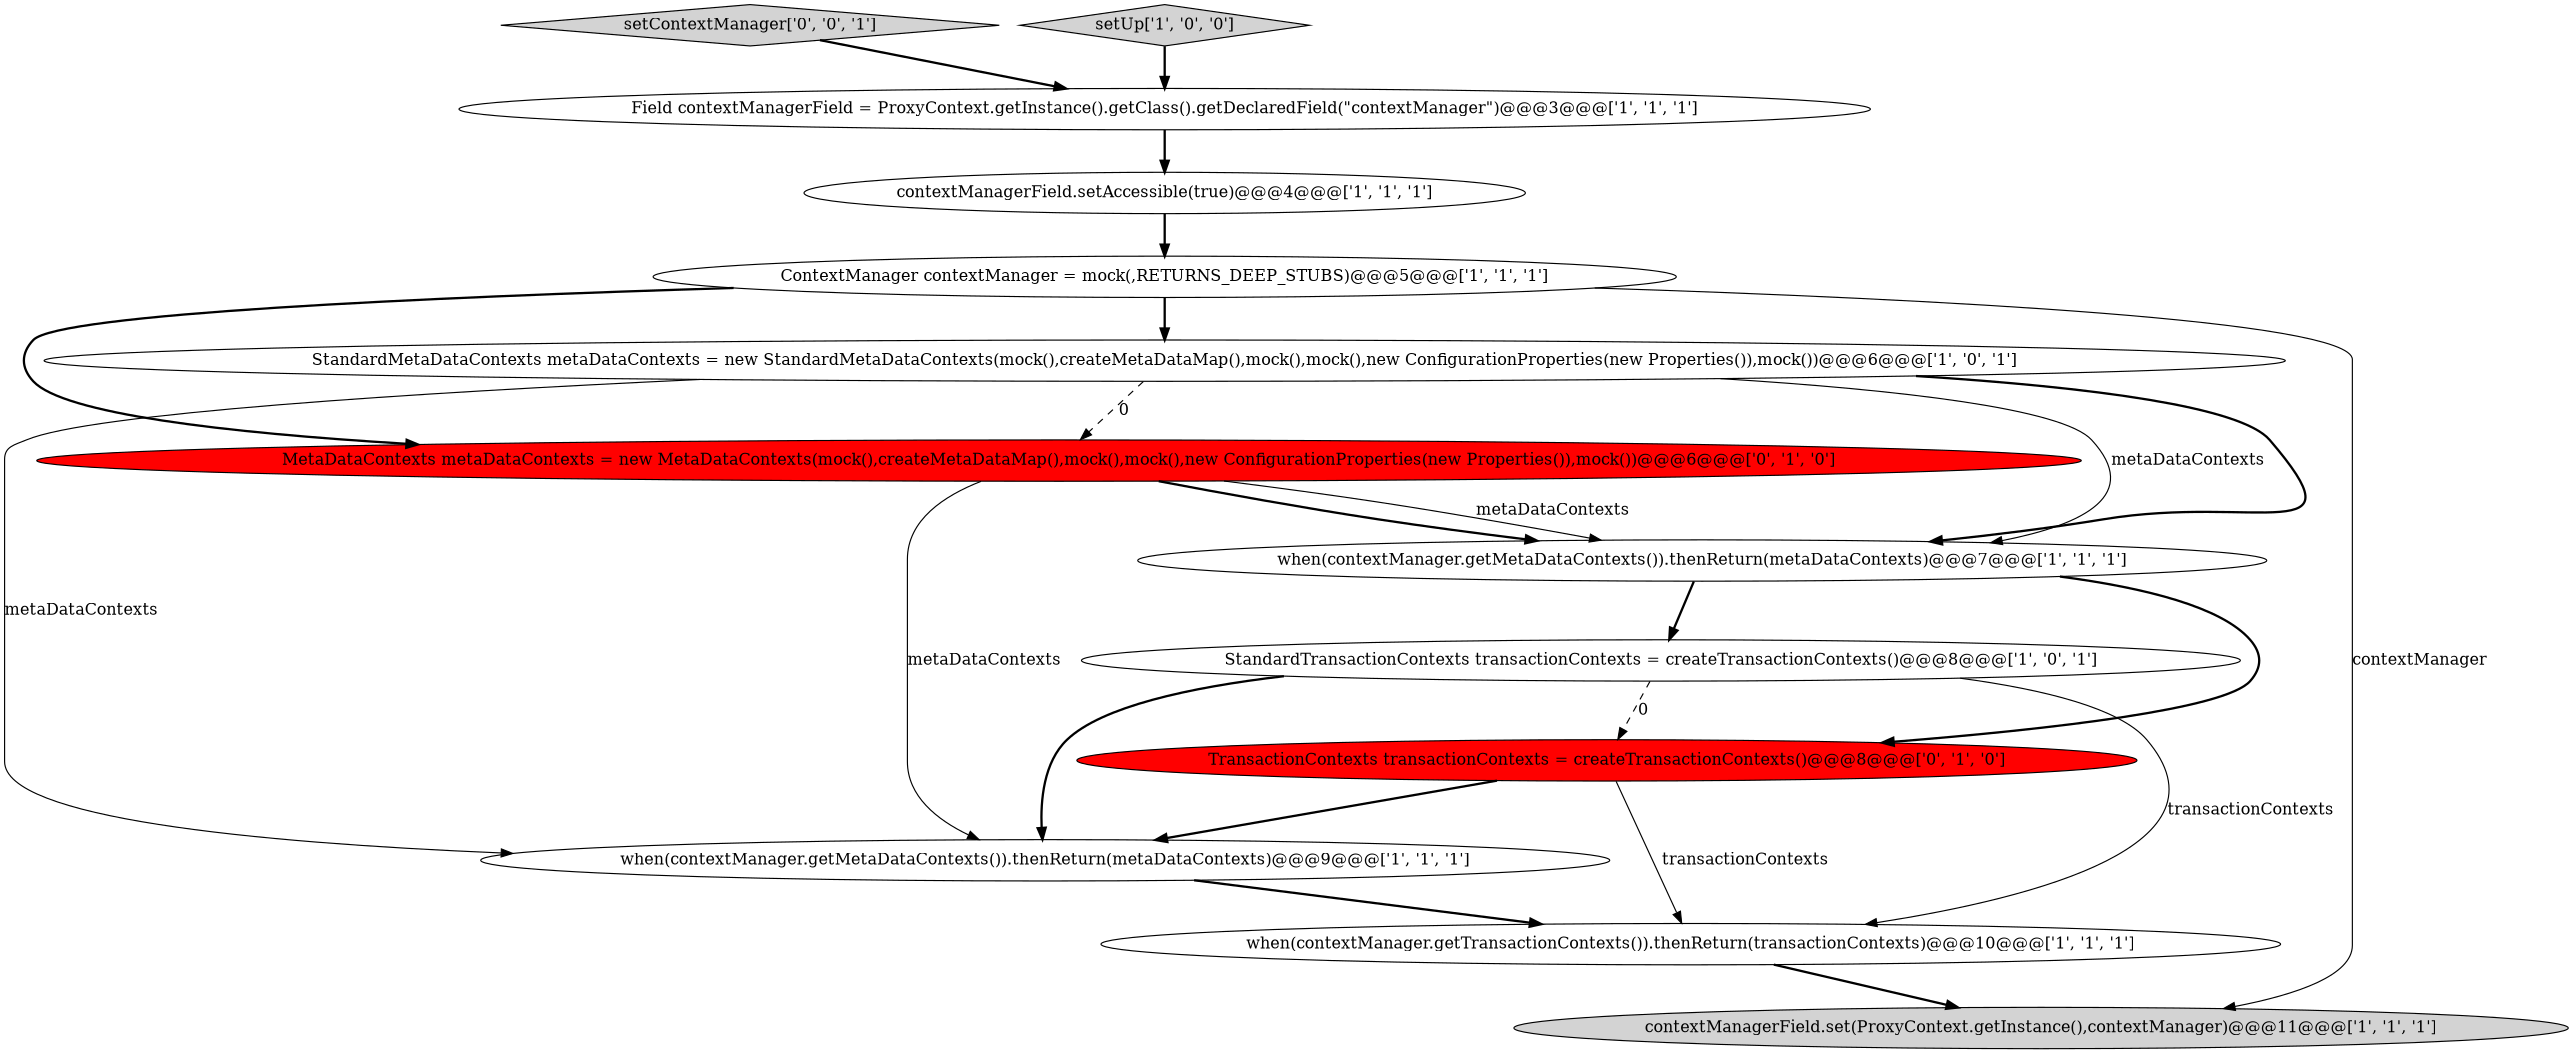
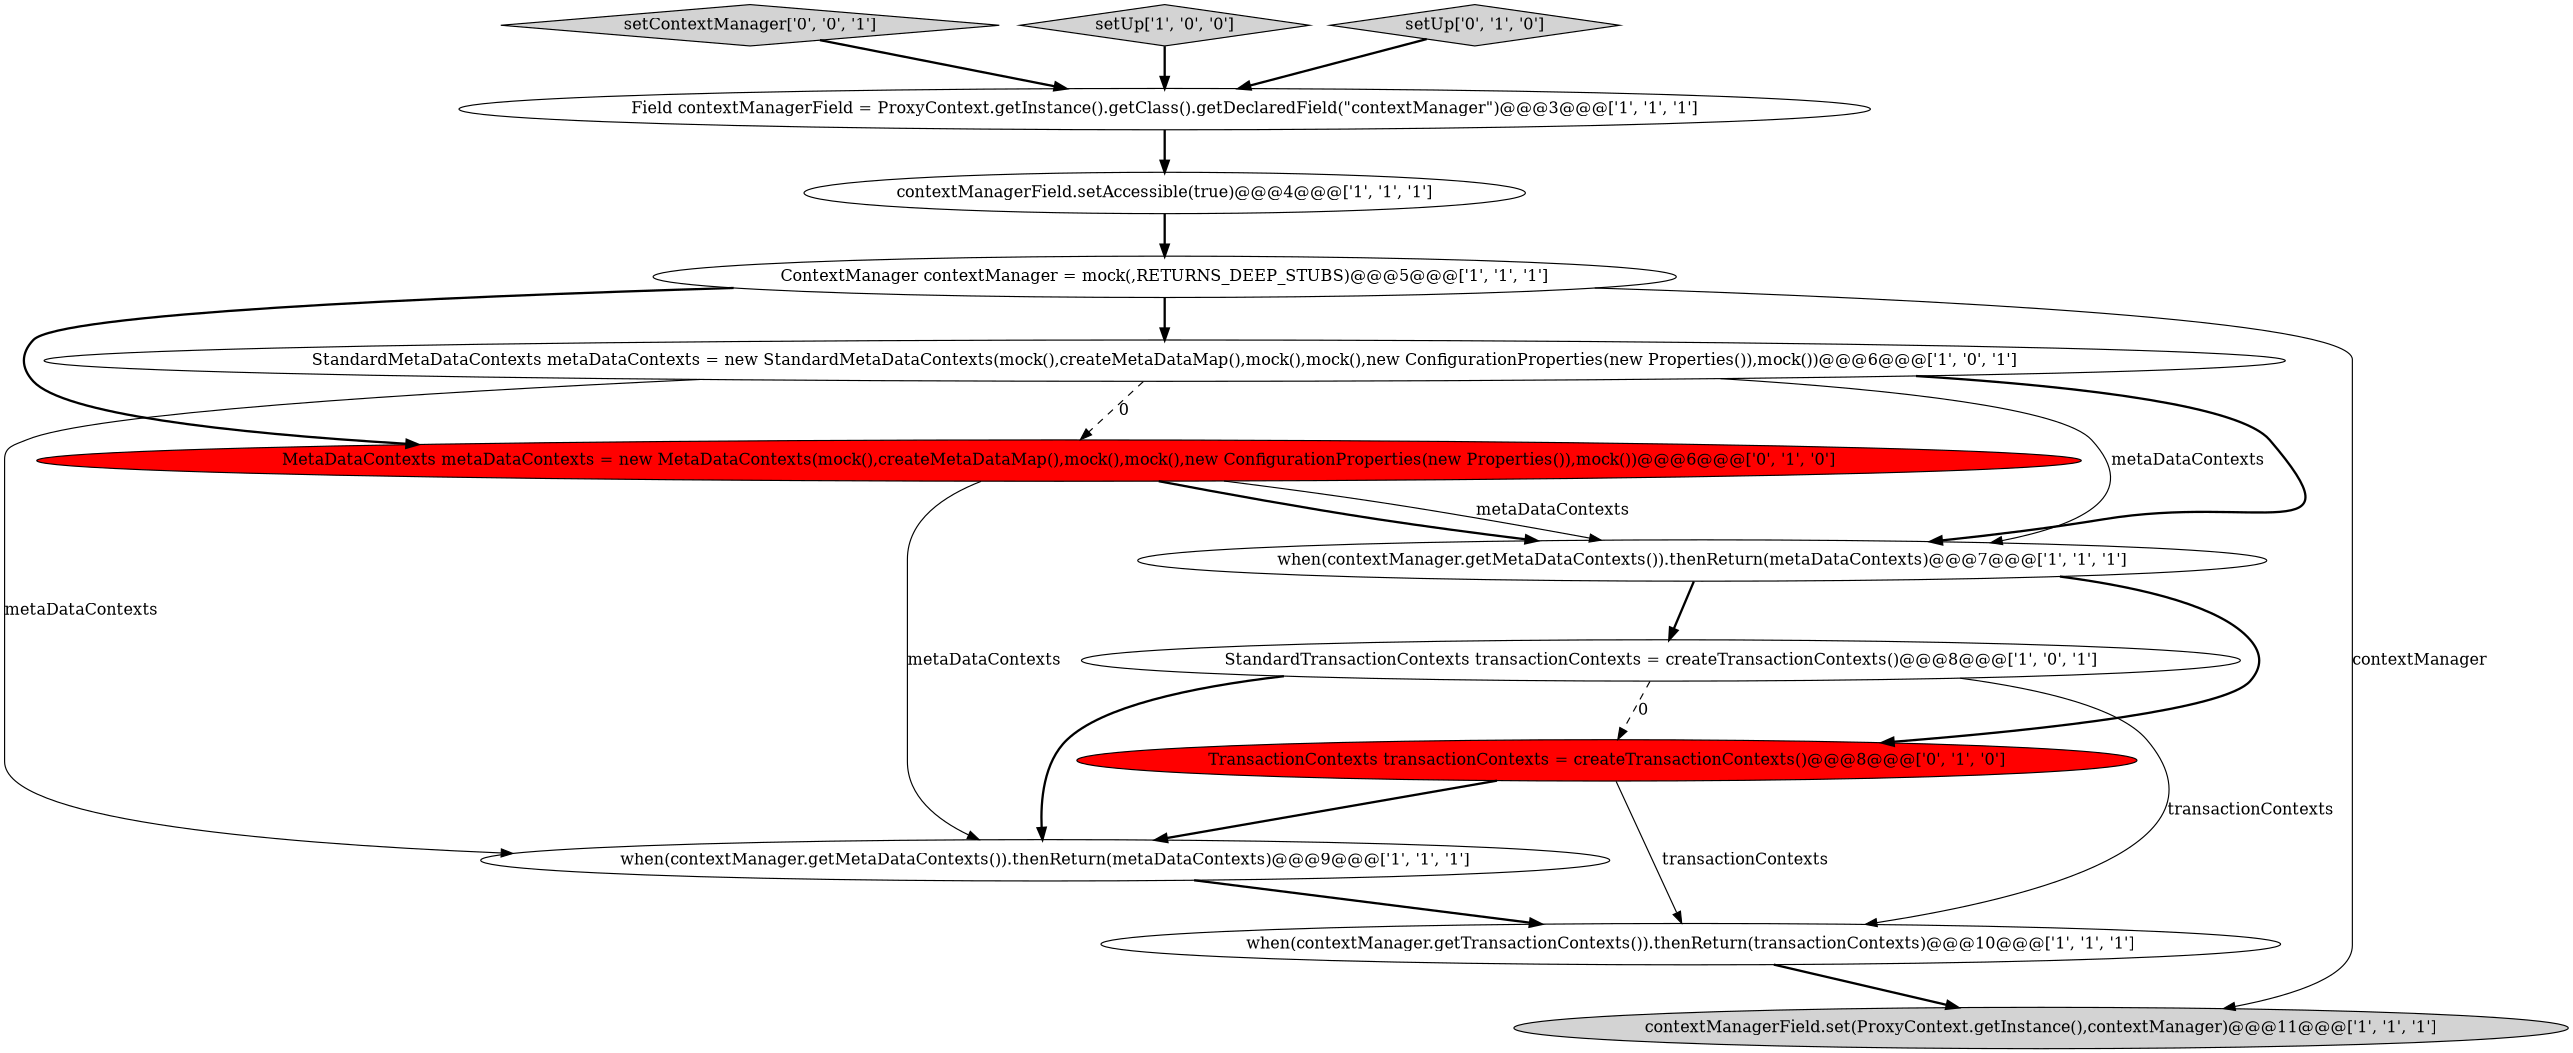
node "setUp['0', '1', '0']": added
